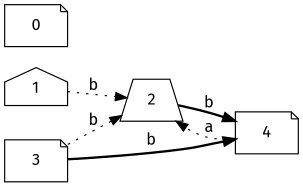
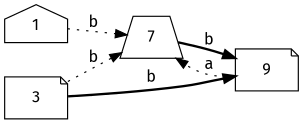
node "0": removed
node "2": label "2" -> "7"
node "4": label "4" -> "9"
